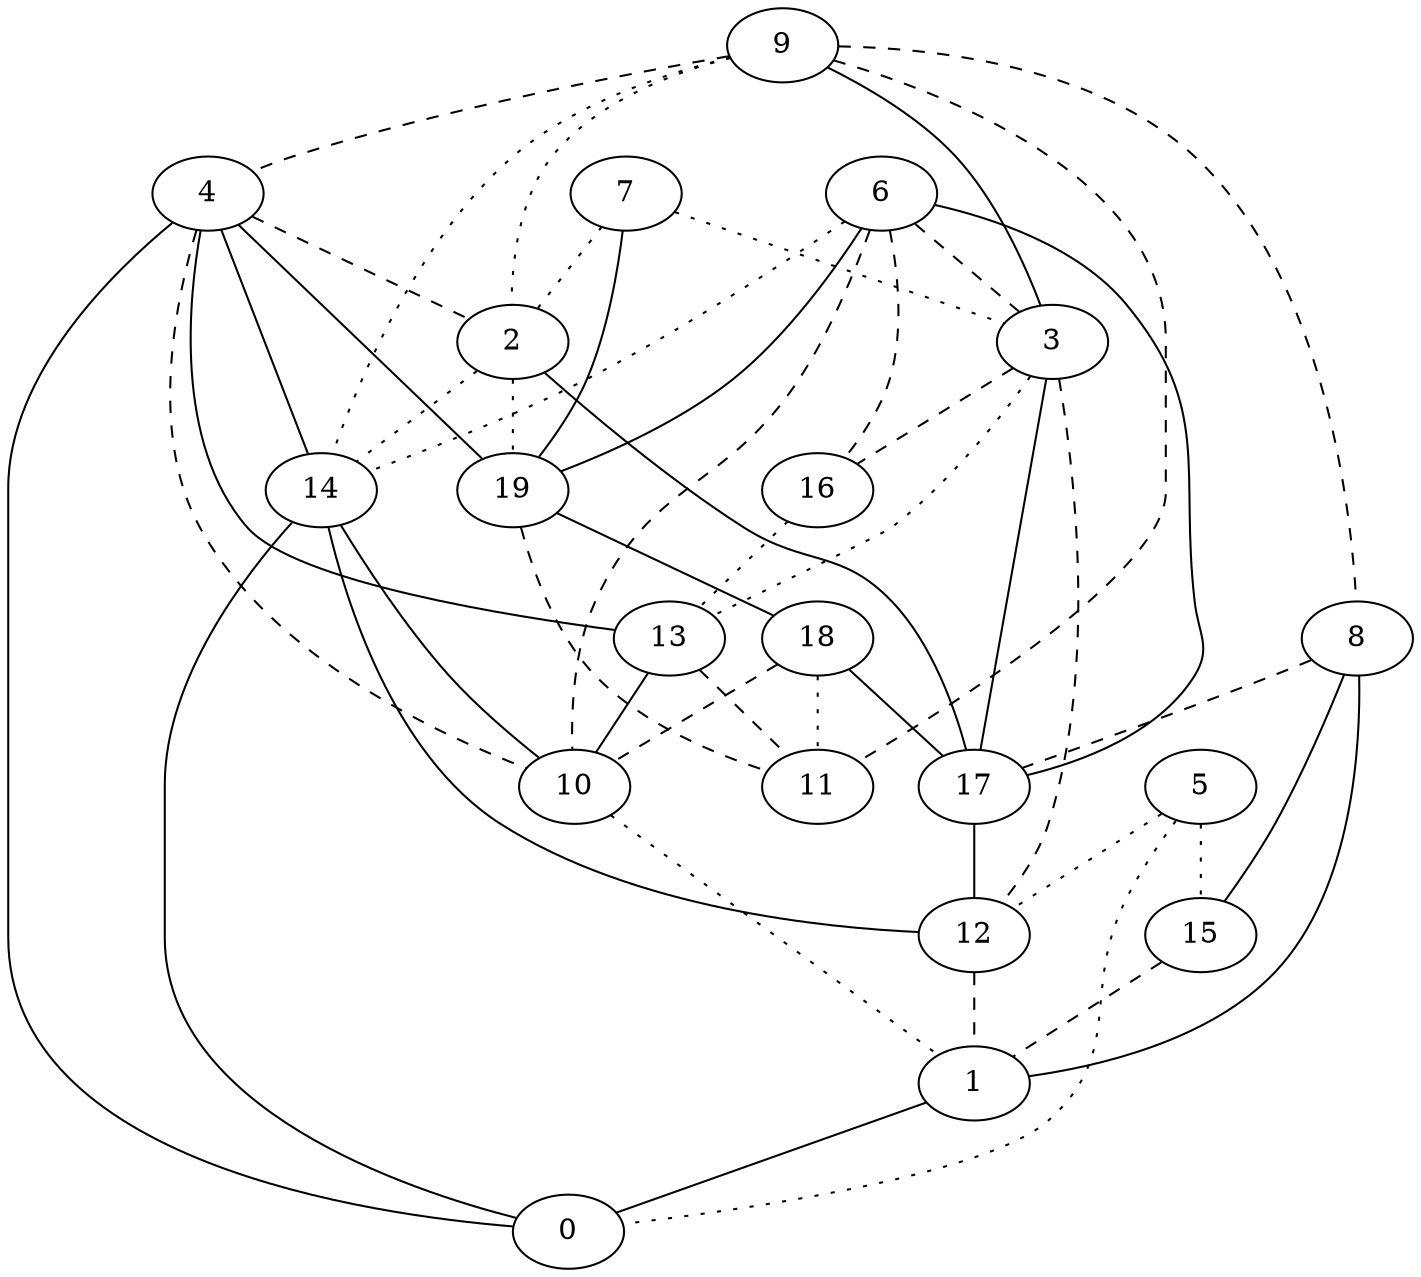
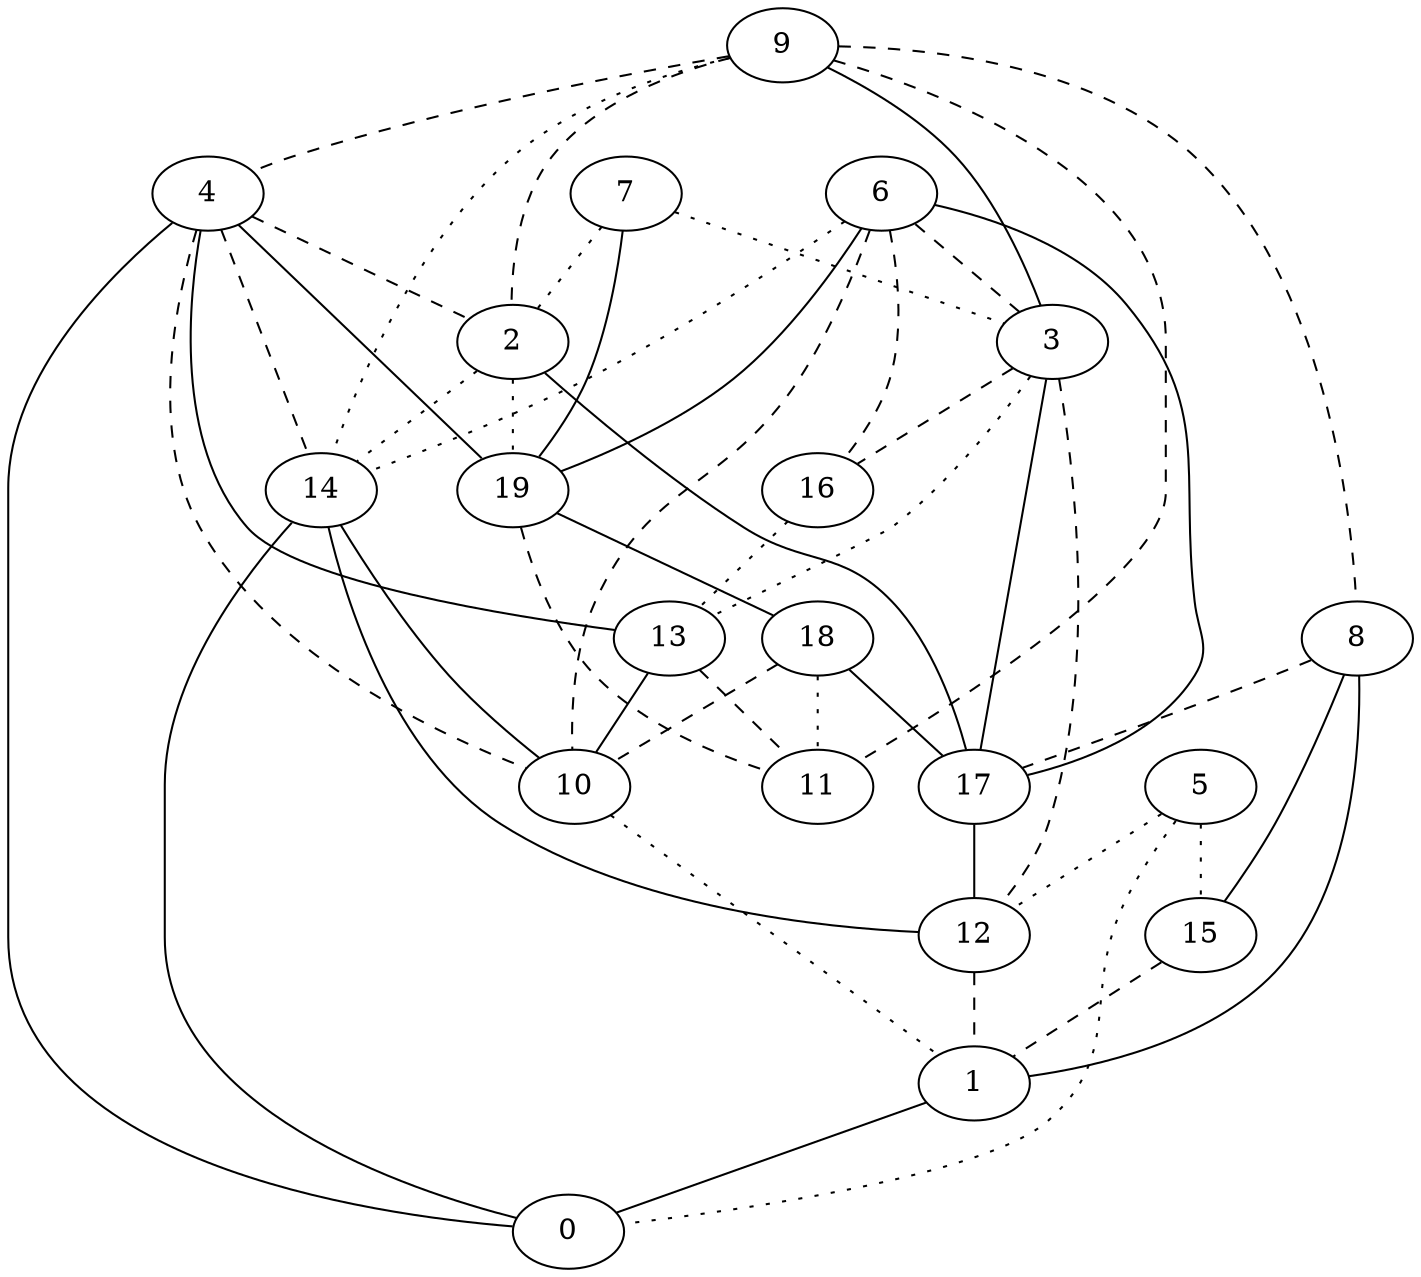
edge "9" -- "2": style dotted -> dashed
edge "4" -- "14": style solid -> dashed
